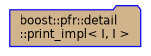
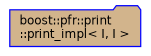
node "boost::pfr::detail ::print_impl< I, I >": label "boost::pfr::detail ::print_impl< I, I >" -> "boost::pfr::print ::print_impl< I, I >"
